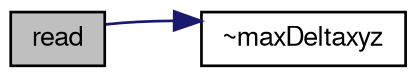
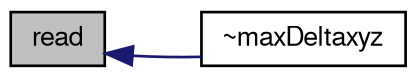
edge "read" -> "~maxDeltaxyz": reversed
